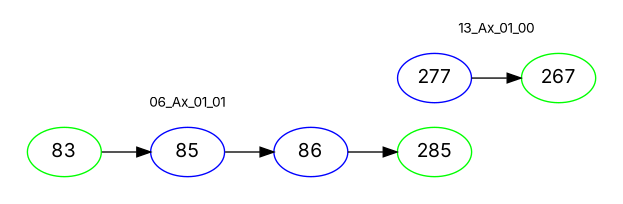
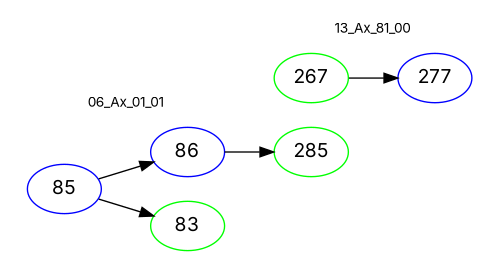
cluster "13_Ax_01_00": label "13_Ax_01_00" -> "13_Ax_81_00"
edge "277" -> "267": reversed
edge "83" -> "85": reversed
